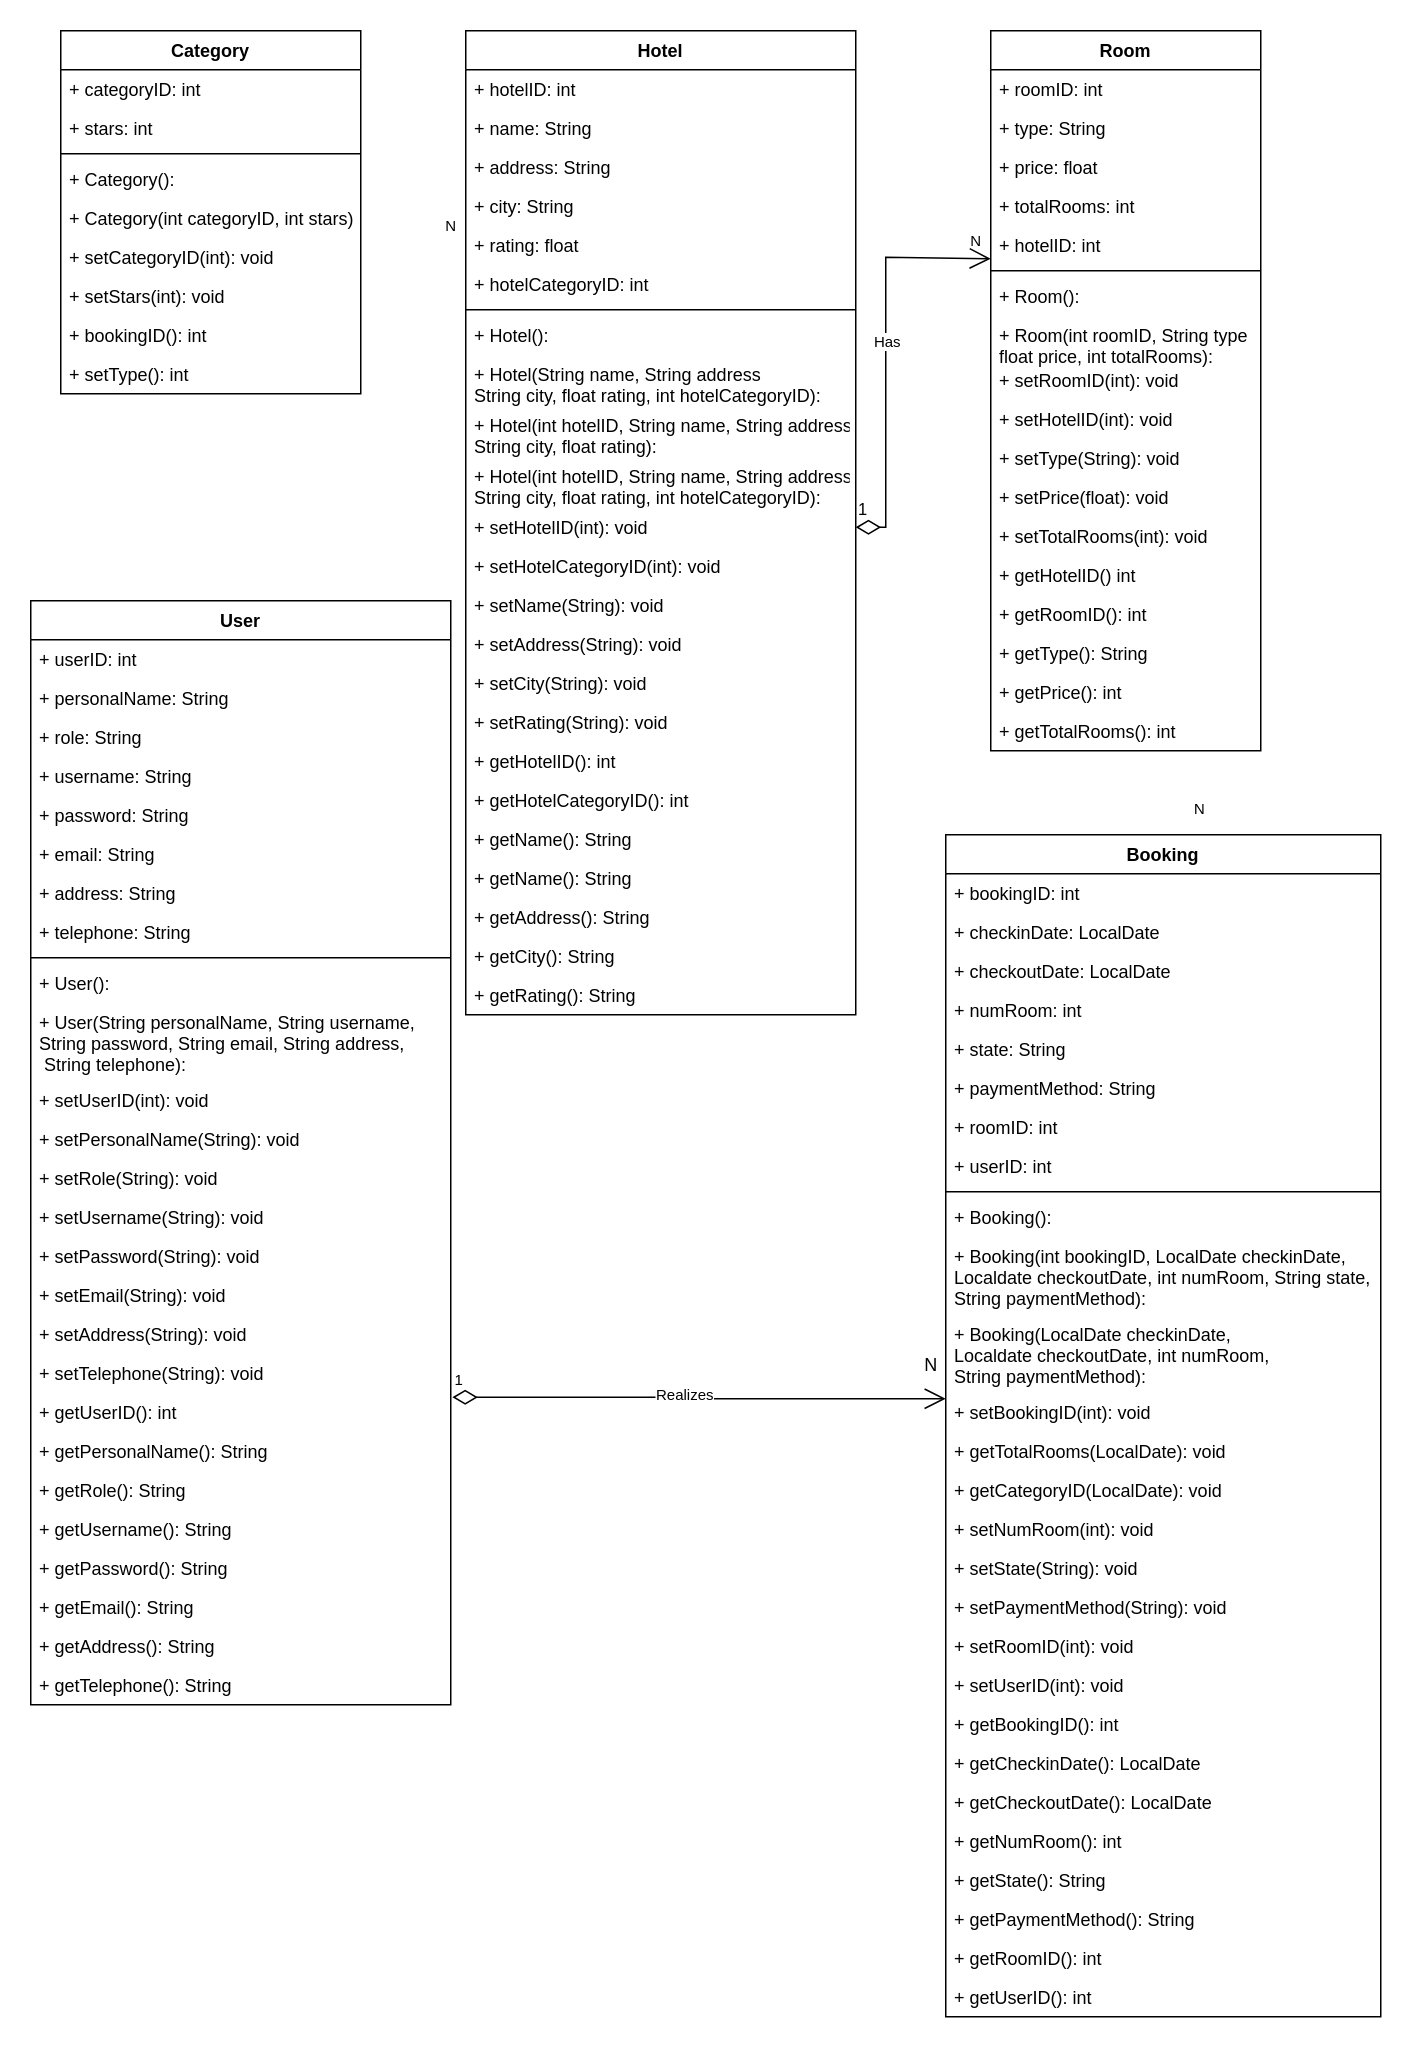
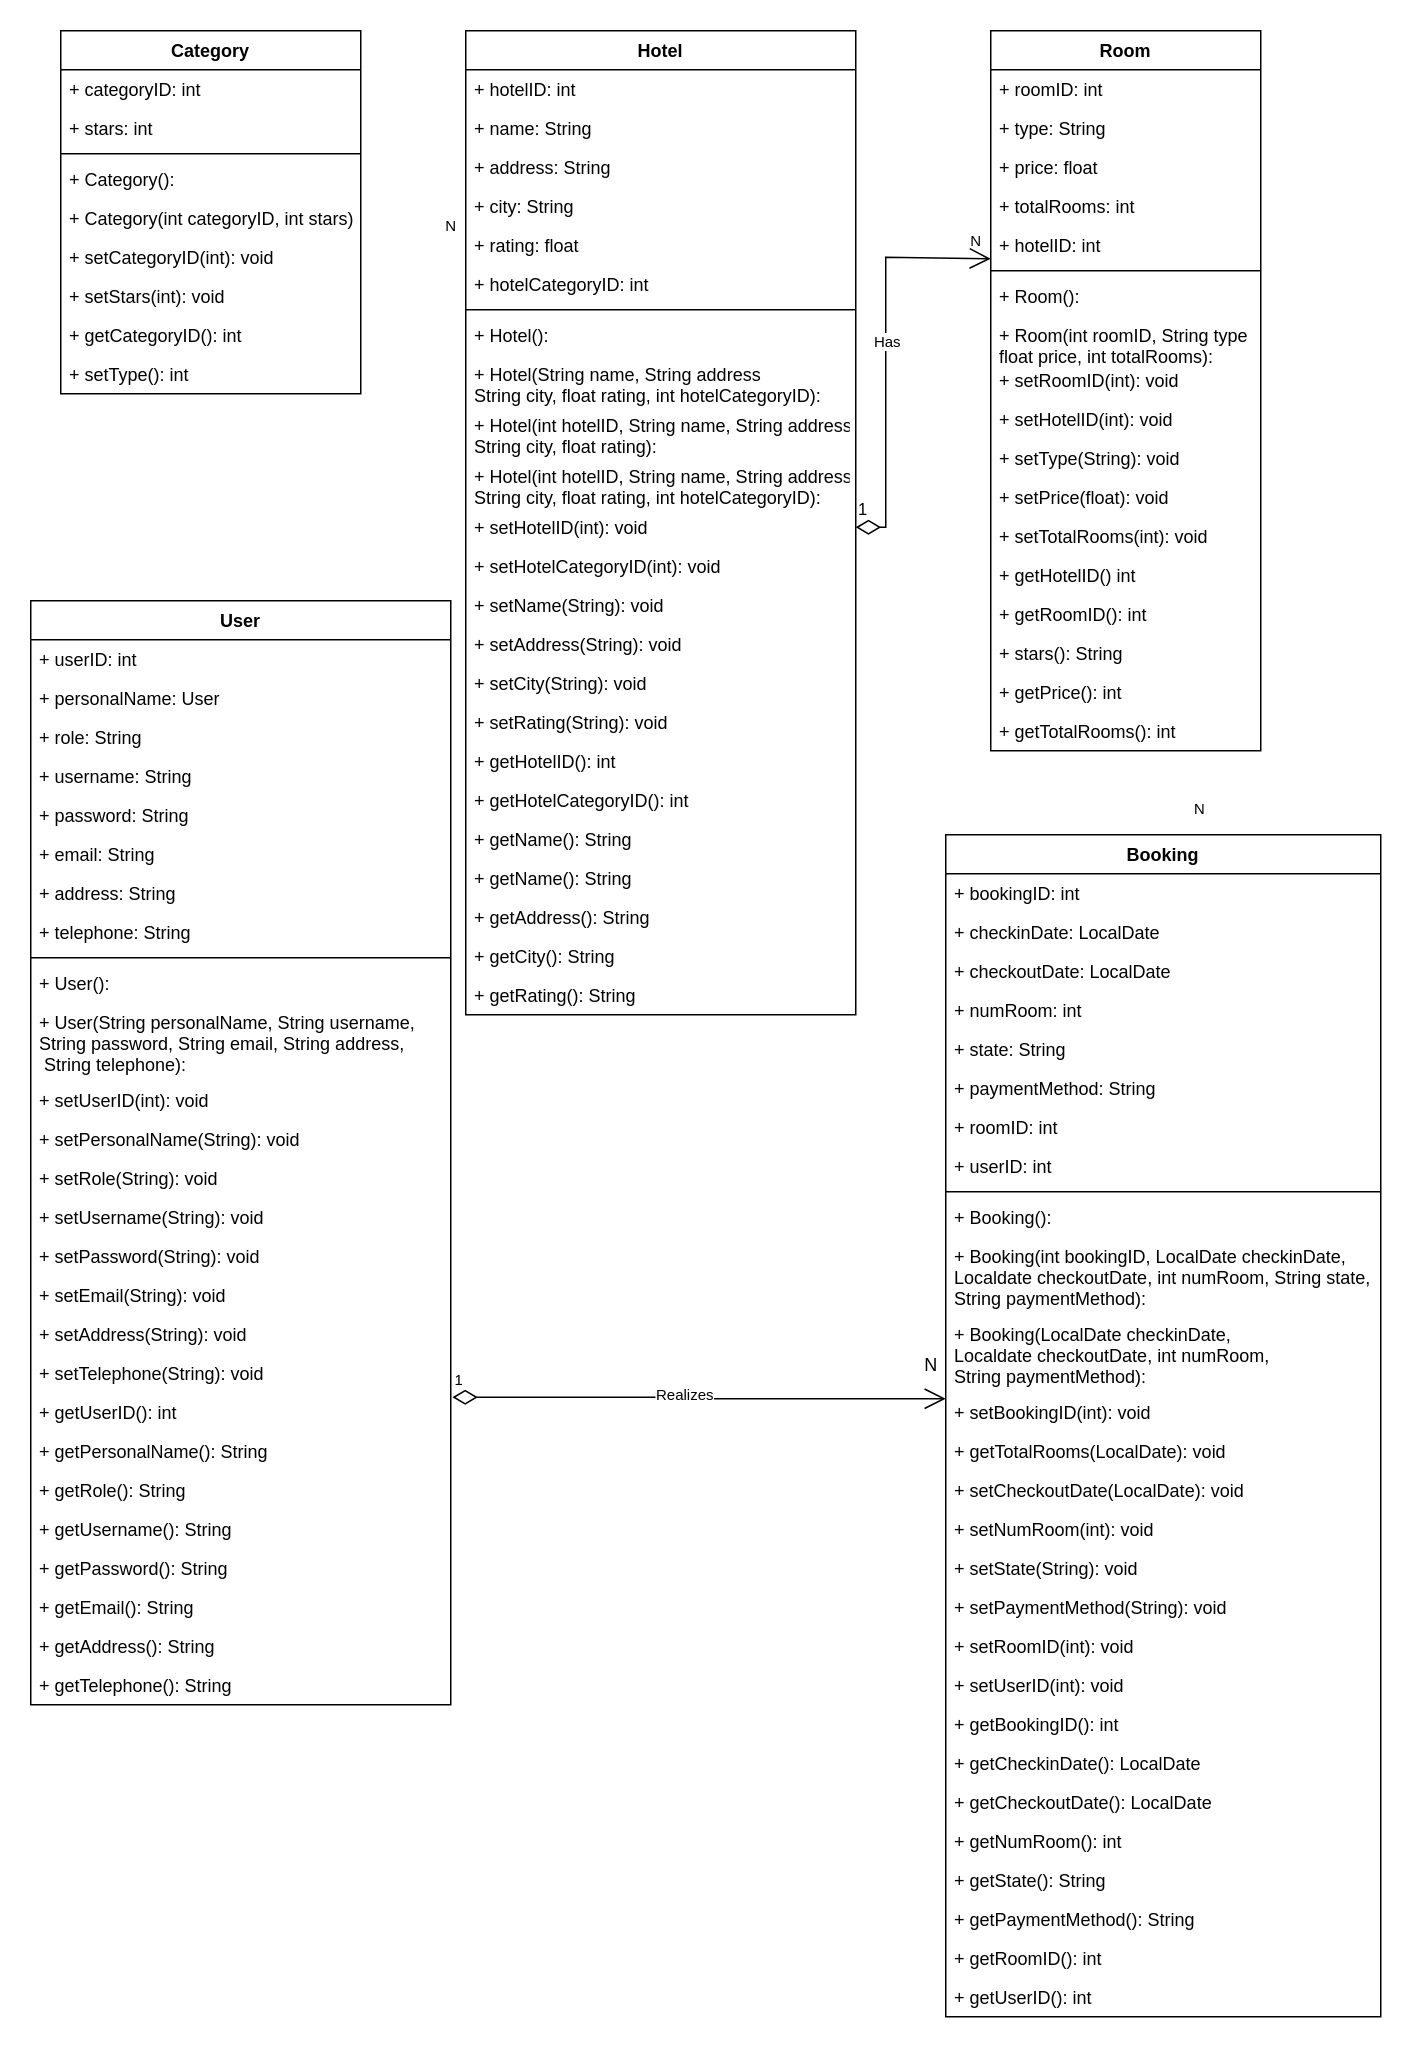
node "+ bookingID(): int": label "+ bookingID(): int" -> "+ getCategoryID(): int"
node "+ getType(): String": label "+ getType(): String" -> "+ stars(): String"
node "+ personalName: String": label "+ personalName: String" -> "+ personalName: User"
node "+ getCategoryID(LocalDate): void": label "+ getCategoryID(LocalDate): void" -> "+ setCheckoutDate(LocalDate): void"
